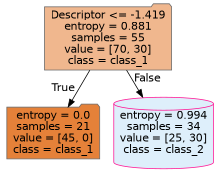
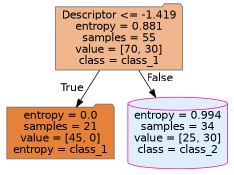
node "entropy = 0.0 samples = 21 value = [45, 0] class = class_1": label "entropy = 0.0 samples = 21 value = [45, 0] class = class_1" -> "entropy = 0.0 samples = 21 value = [45, 0] entropy = class_1"
